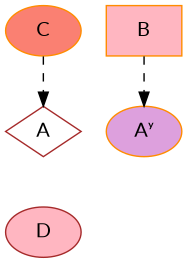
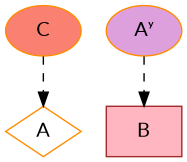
node "B": color darkorange -> brown
edge "B" -> "Aʸ": reversed
node "A": color brown -> darkorange
node "D": removed
